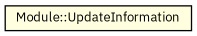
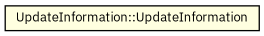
node "Module::UpdateInformation": label "Module::UpdateInformation" -> "UpdateInformation::UpdateInformation"
